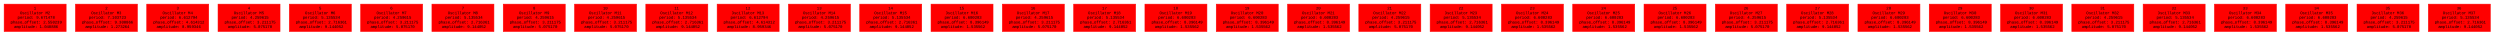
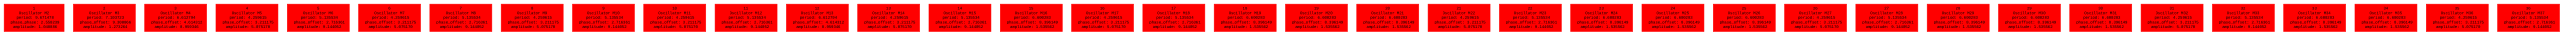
node "9": added
node "1": text "phase_offset: 2.550239" -> "phase_phase: 2.550239"
